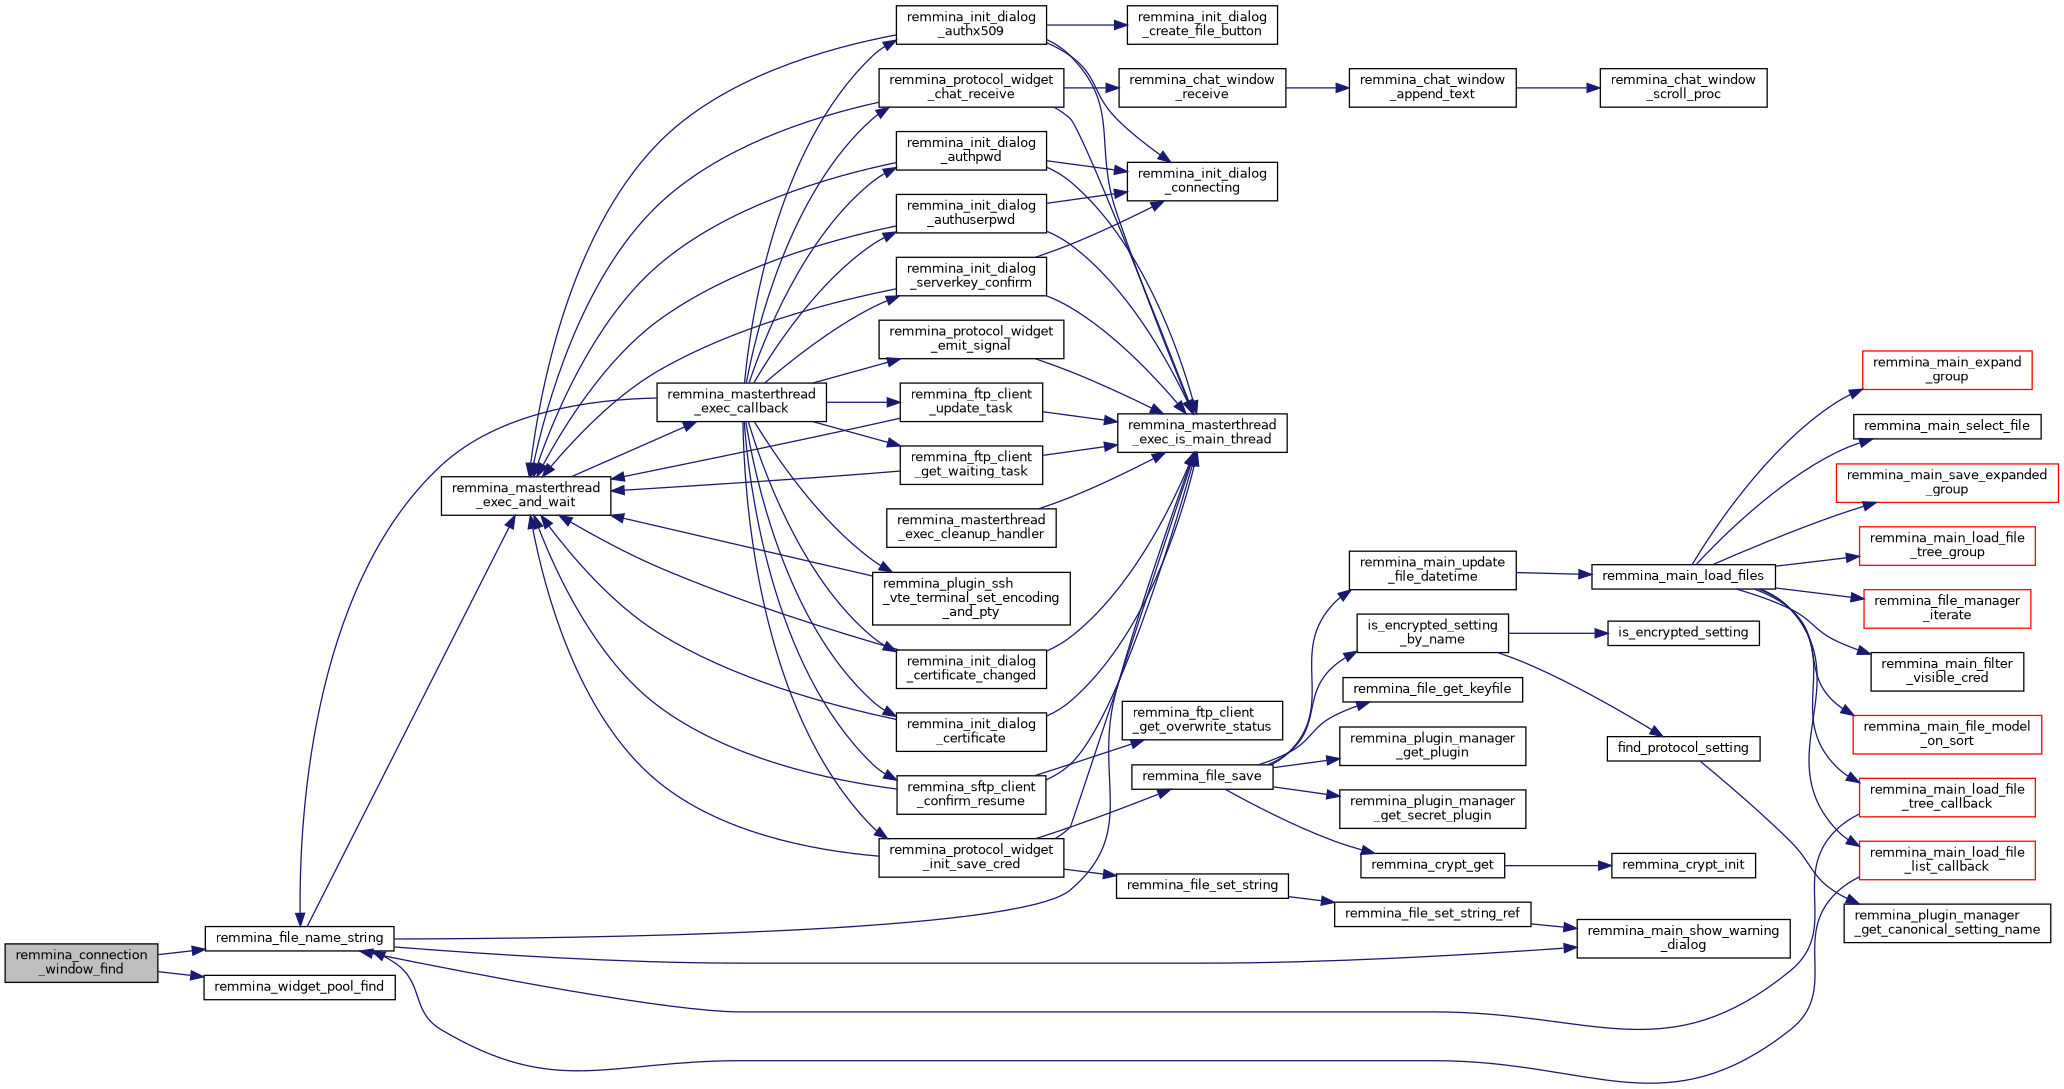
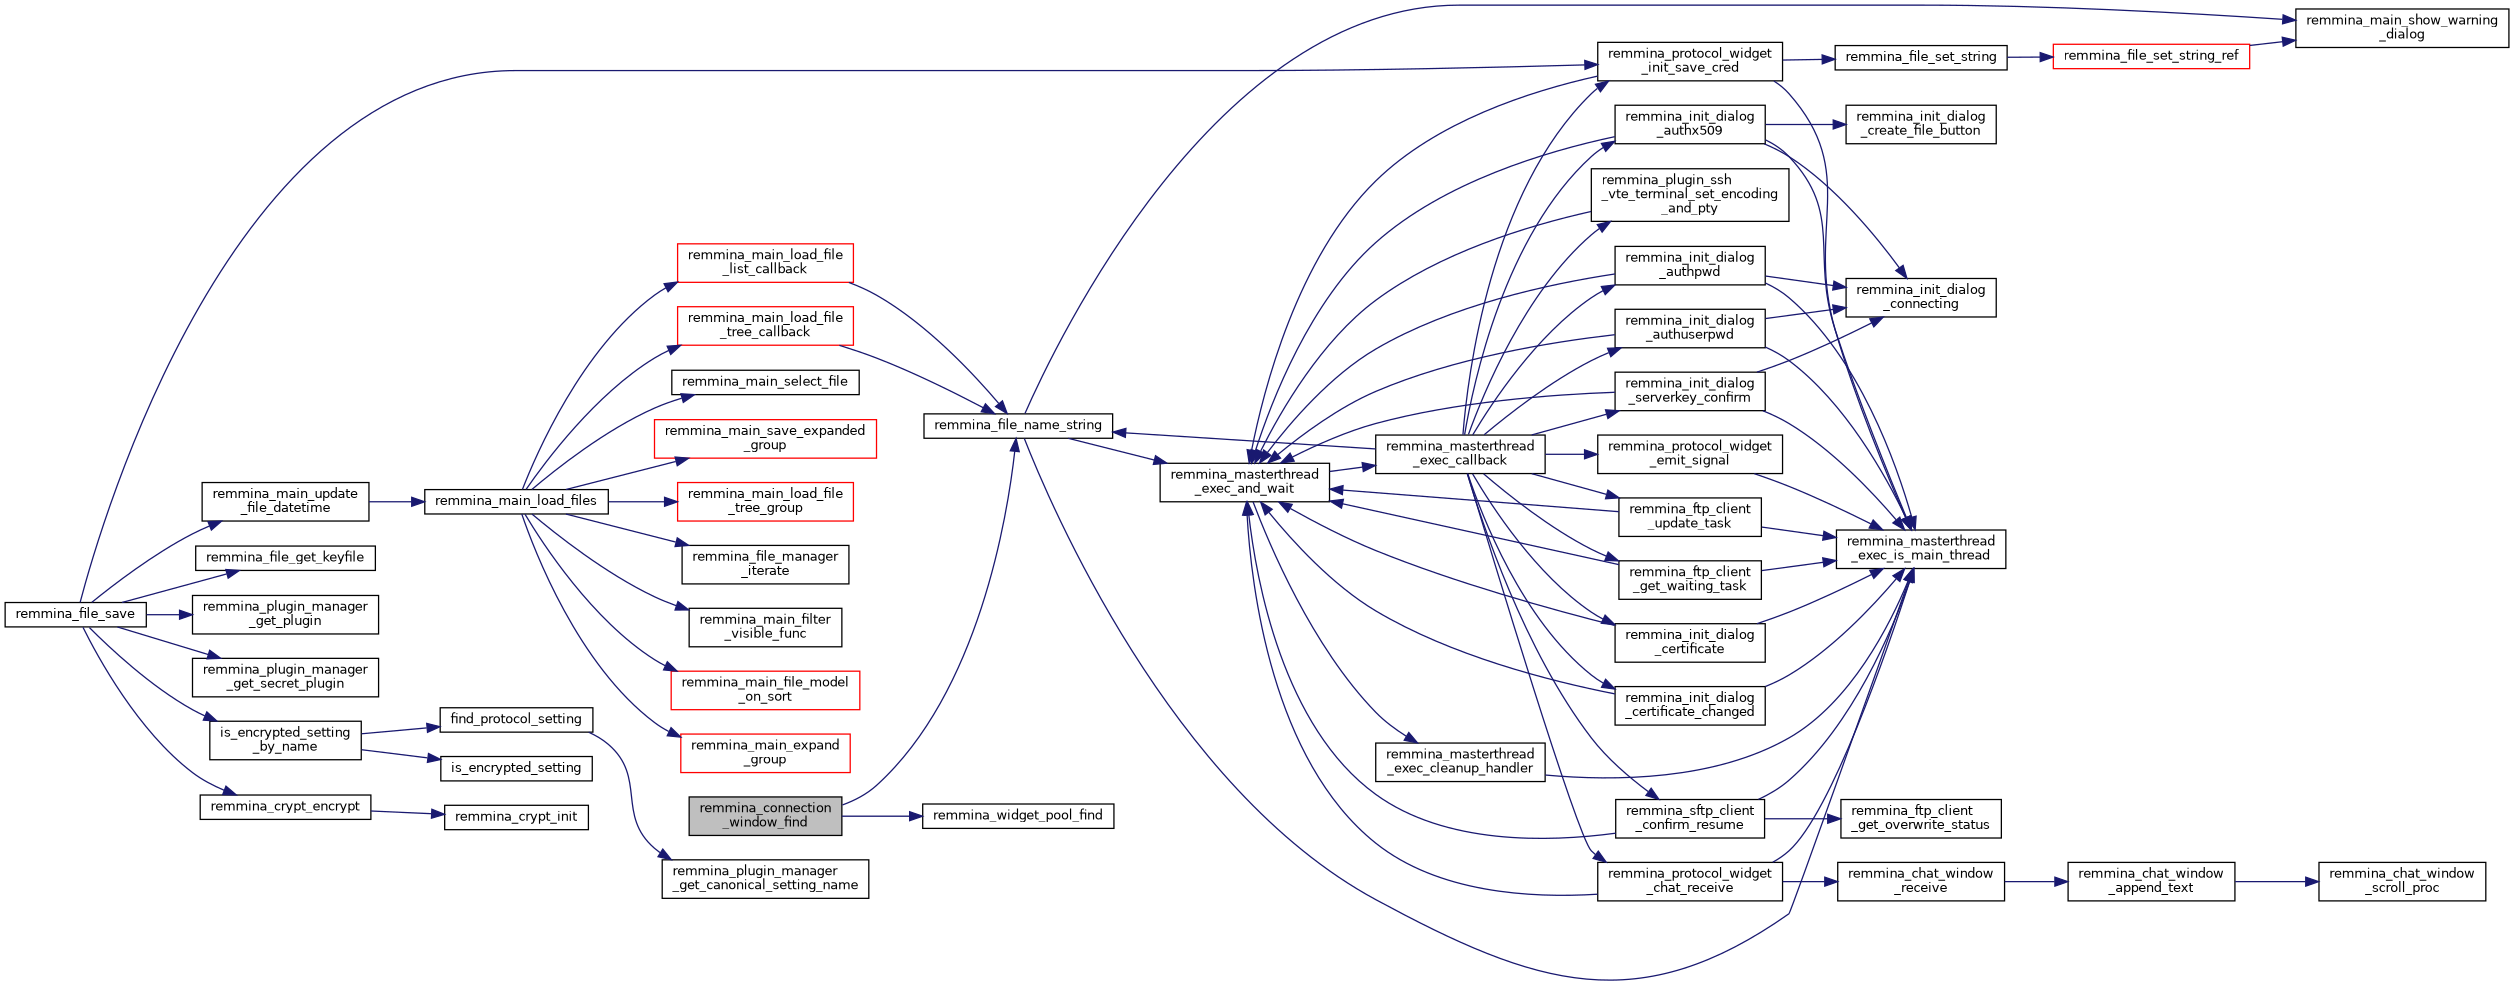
node "remmina_file_manager _iterate": color red -> black
edge "remmina_masterthread _exec_and_wait" -> "remmina_masterthread _exec_cleanup_handler": added
node "remmina_main_filter _visible_cred": label "remmina_main_filter _visible_cred" -> "remmina_main_filter _visible_func"
edge "remmina_protocol_widget _init_save_cred" -> "remmina_file_save": reversed
node "remmina_crypt_get": label "remmina_crypt_get" -> "remmina_crypt_encrypt"
node "remmina_file_set_string_ref": color black -> red
